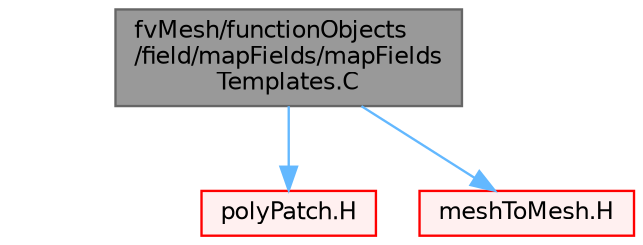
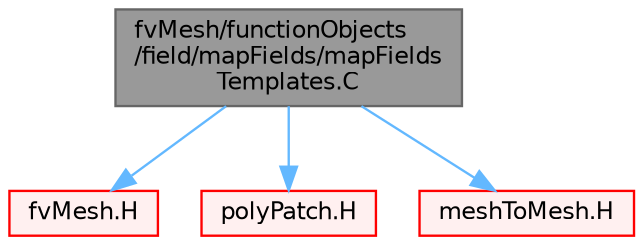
node "fvMesh.H": added
